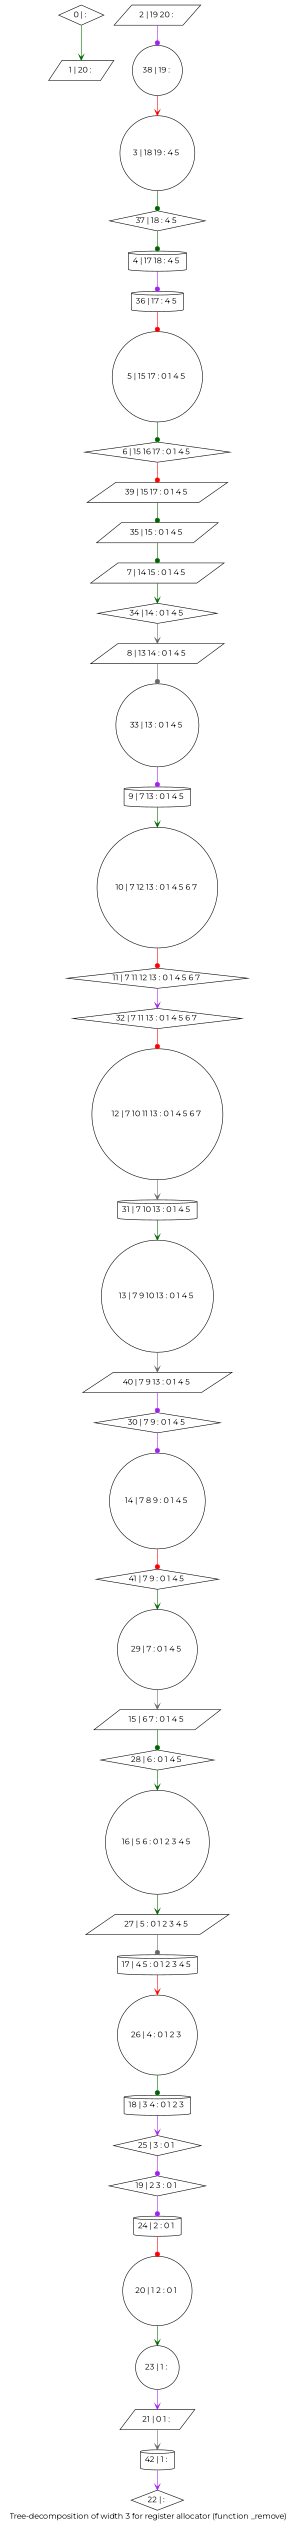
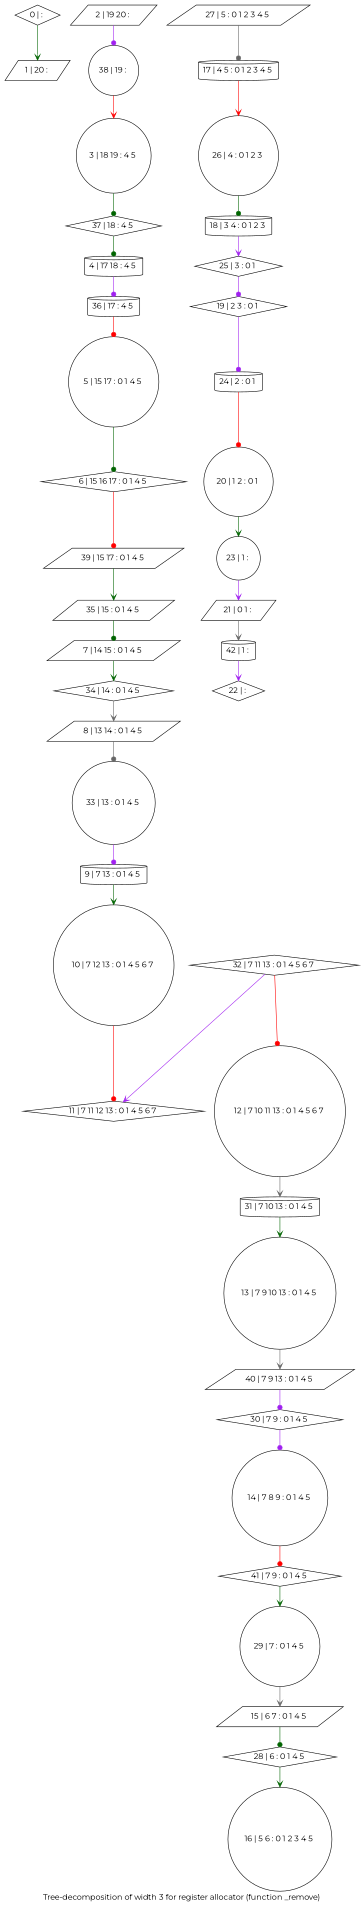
edge "39 | 15 17 : 0 1 4 5" -> "35 | 15 : 0 1 4 5": arrowhead dot -> vee
edge "11 | 7 11 12 13 : 0 1 4 5 6 7" -> "32 | 7 11 13 : 0 1 4 5 6 7": reversed
edge "16 | 5 6 : 0 1 2 3 4 5" -> "27 | 5 : 0 1 2 3 4 5": removed
